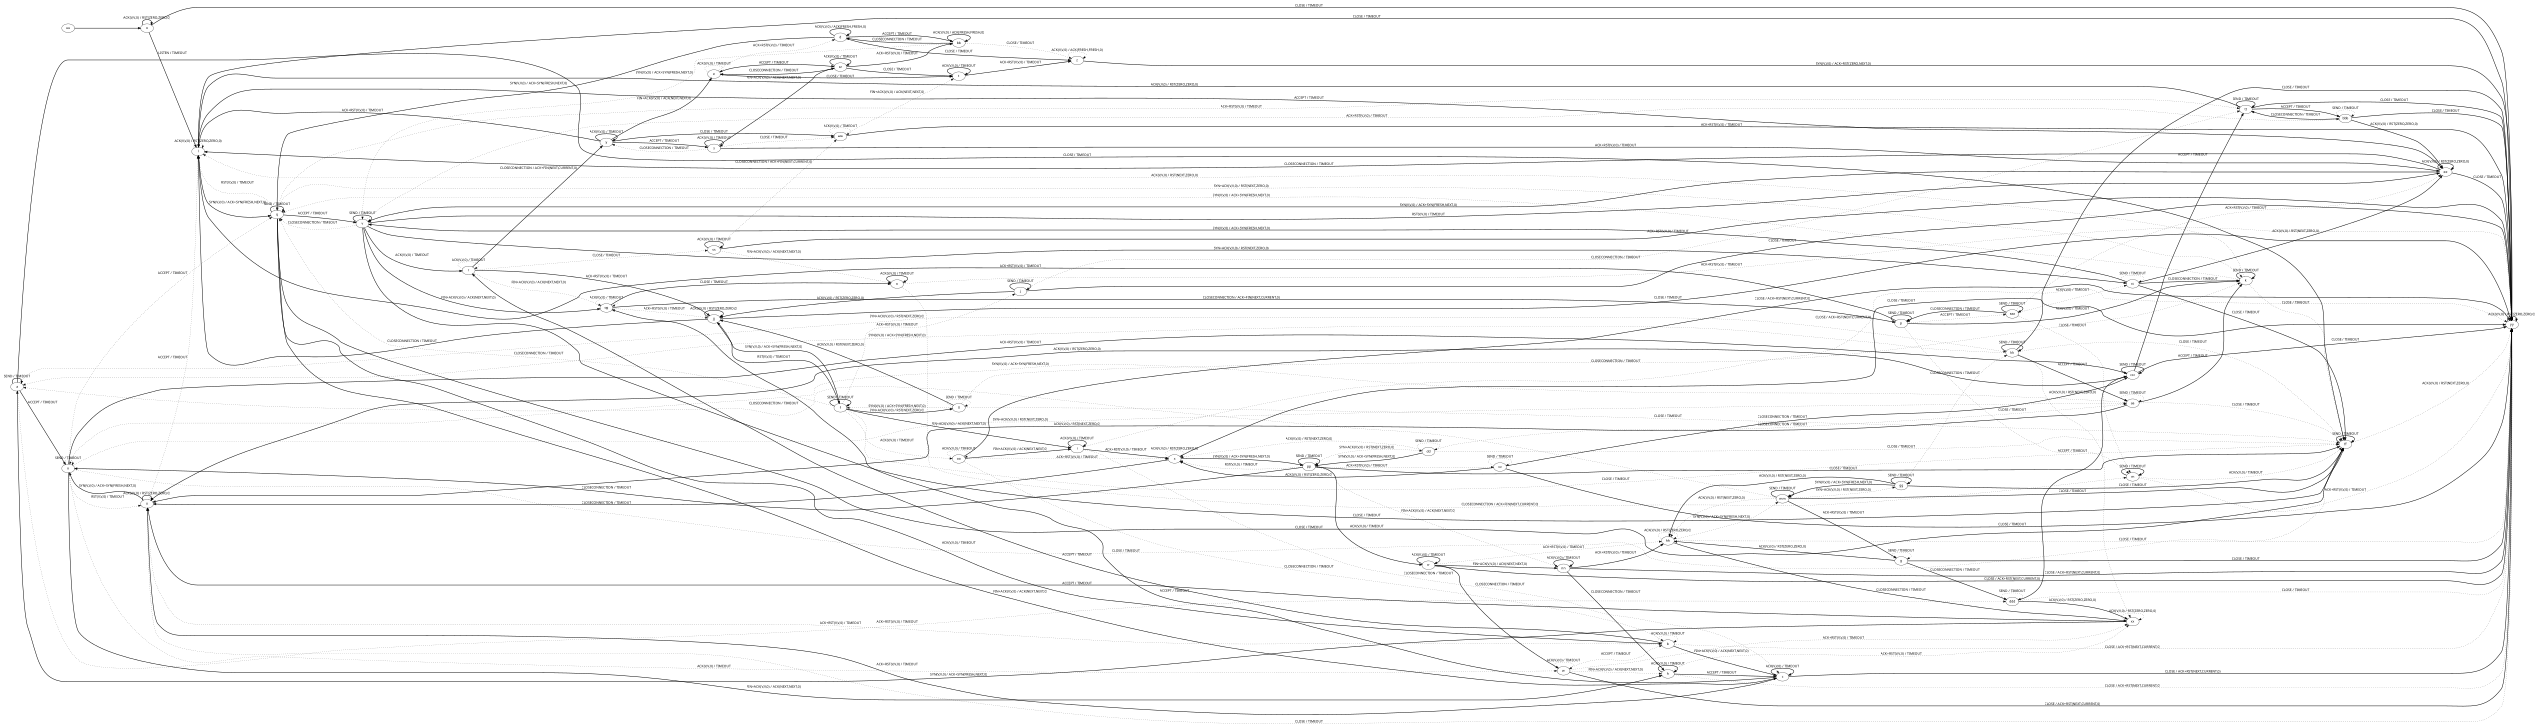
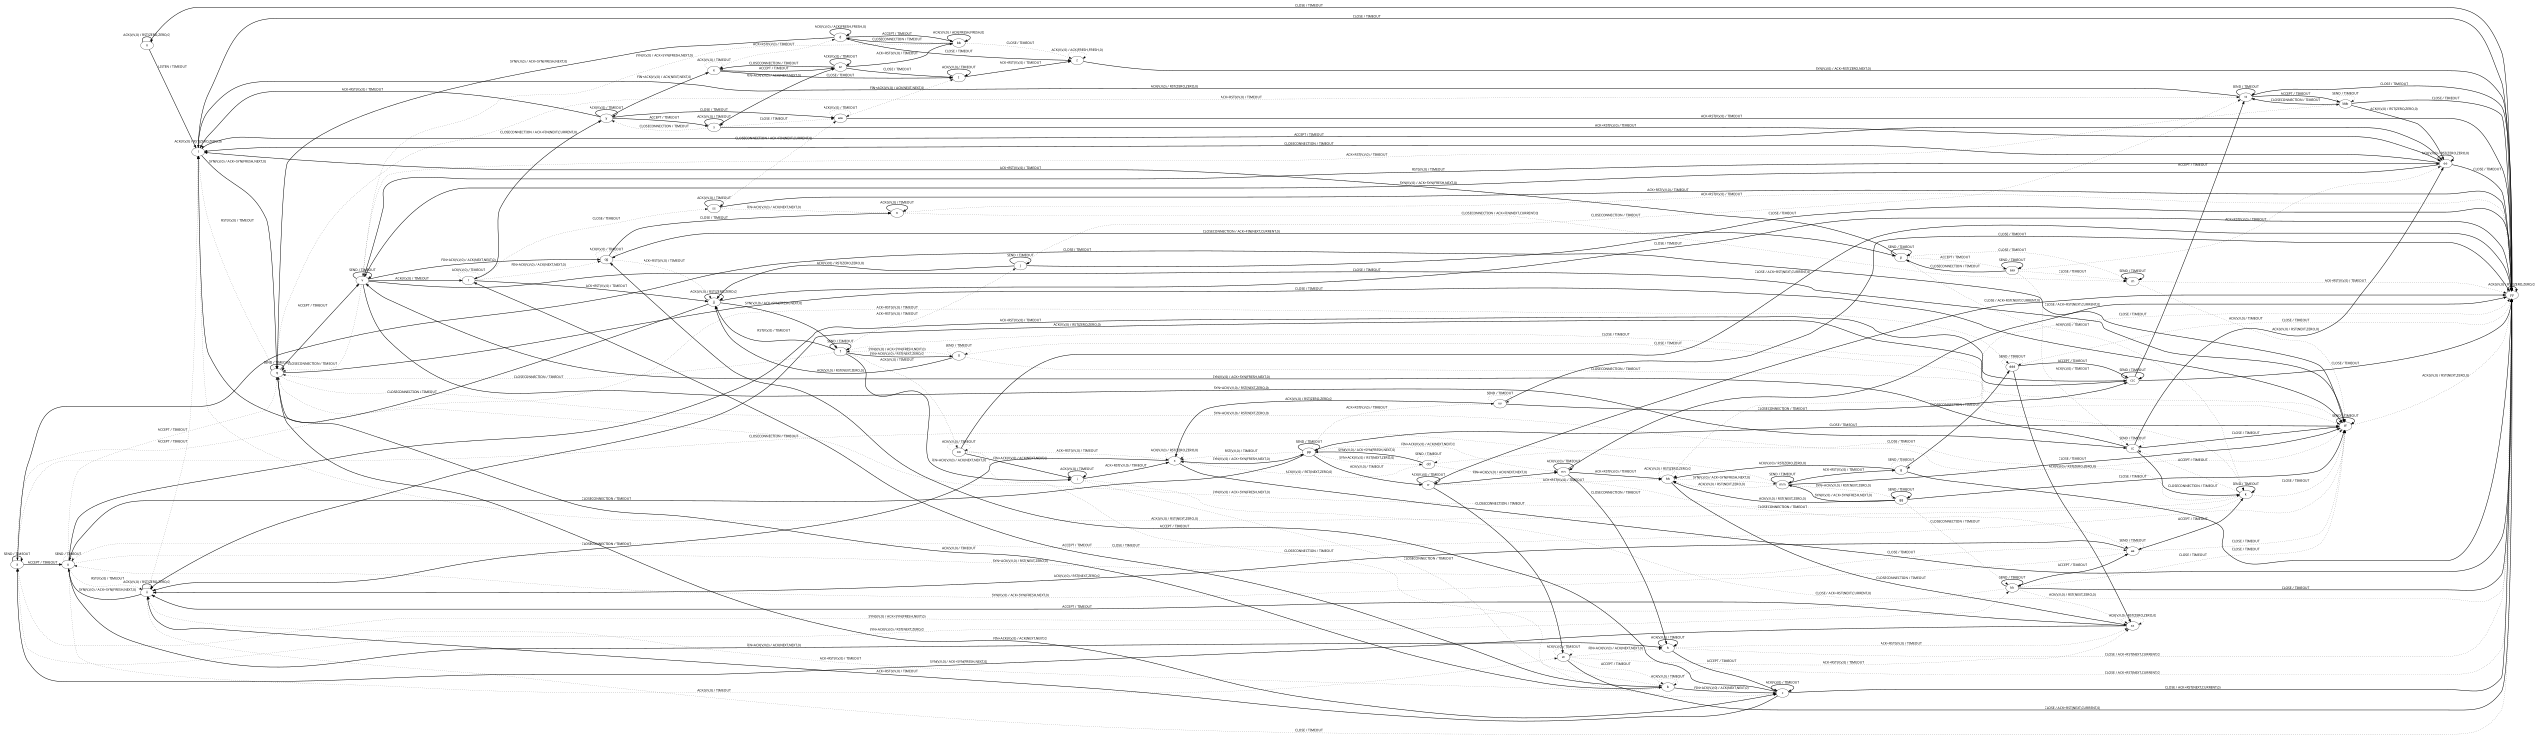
node "uu": removed
edge "p" -> "k": style bold -> dotted
edge "k" -> "cc": added, label "ACCEPT / TIMEOUT"
